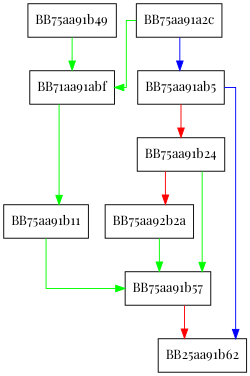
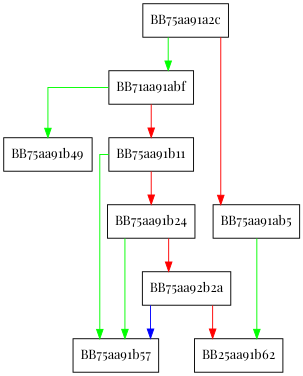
edge "BB75aa91b49" -> "BB71aa91abf": reversed
edge "BB75aa91a2c" -> "BB75aa91ab5": color blue -> red
edge "BB75aa91ab5" -> "BB75aa91b24": now "BB75aa91b11" -> "BB75aa91b24"
edge "BB71aa91abf" -> "BB75aa91b11": color green -> red
edge "BB75aa91ab5" -> "BB25aa91b62": color blue -> green
edge "BB75aa92b2a" -> "BB75aa91b57": color green -> blue
edge "BB75aa91b57" -> "BB25aa91b62": now "BB75aa92b2a" -> "BB25aa91b62"
